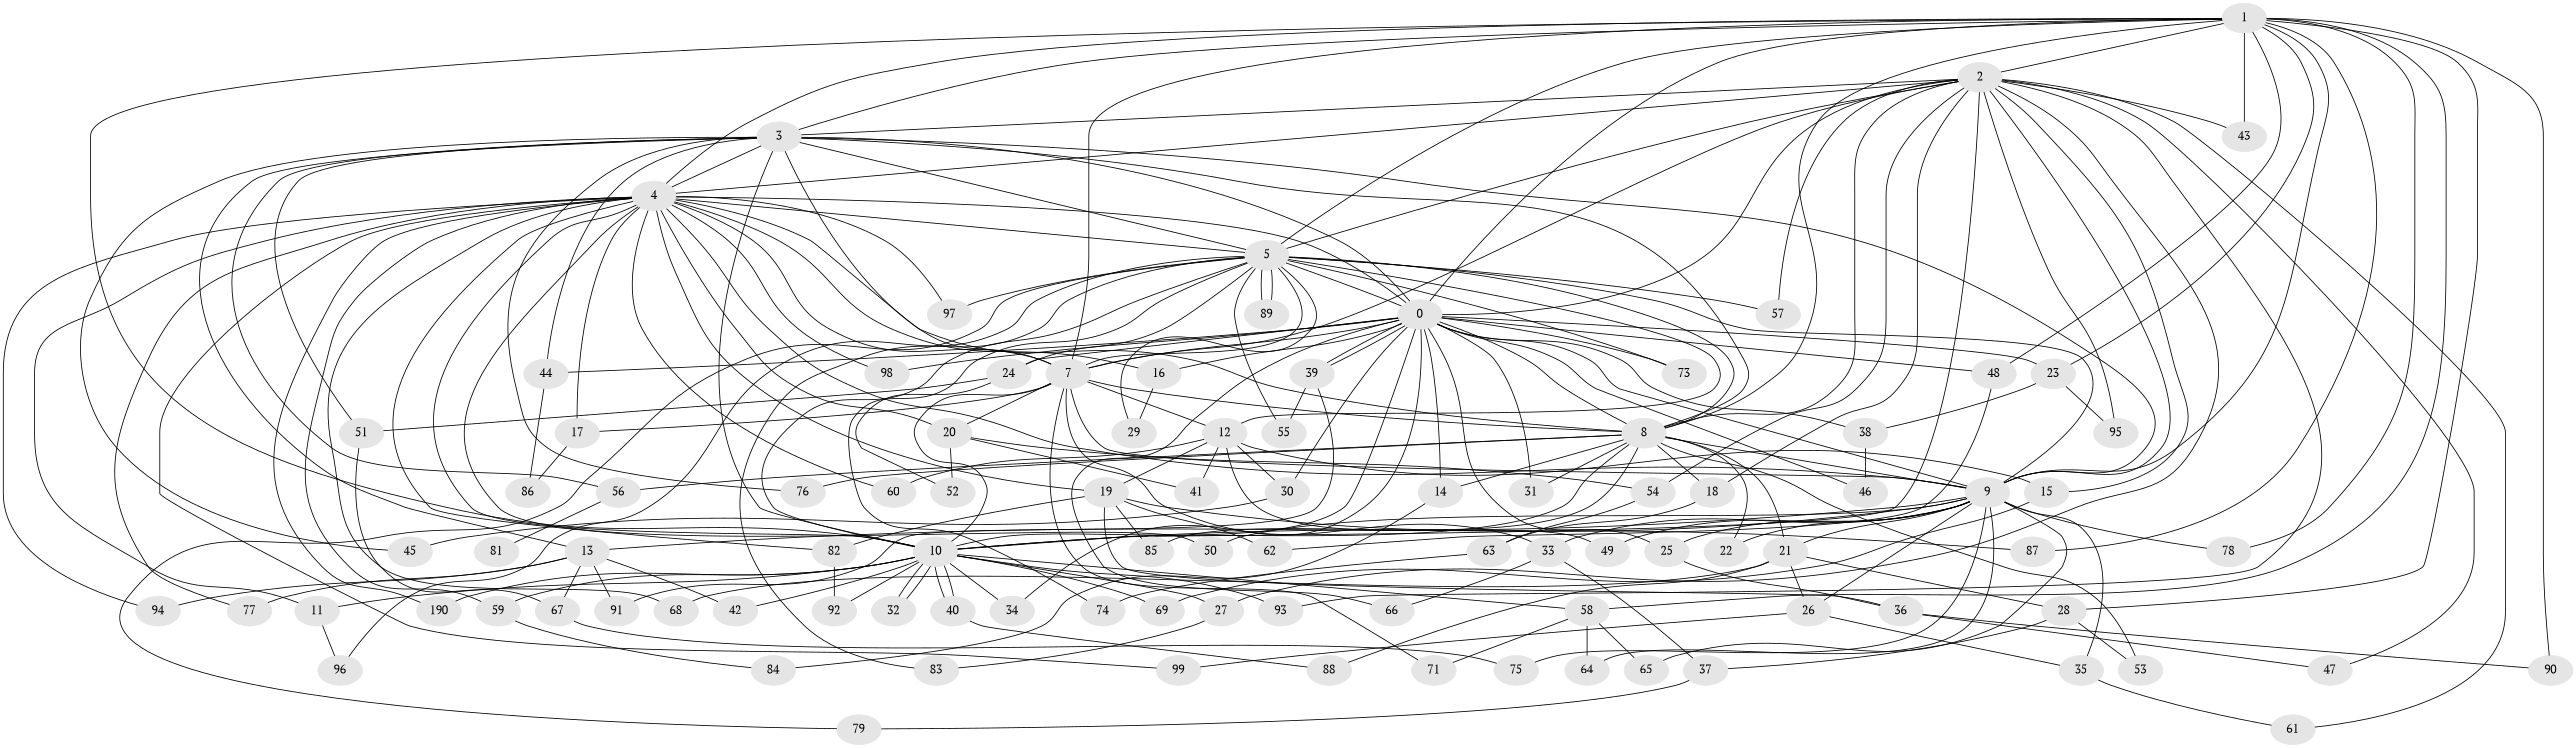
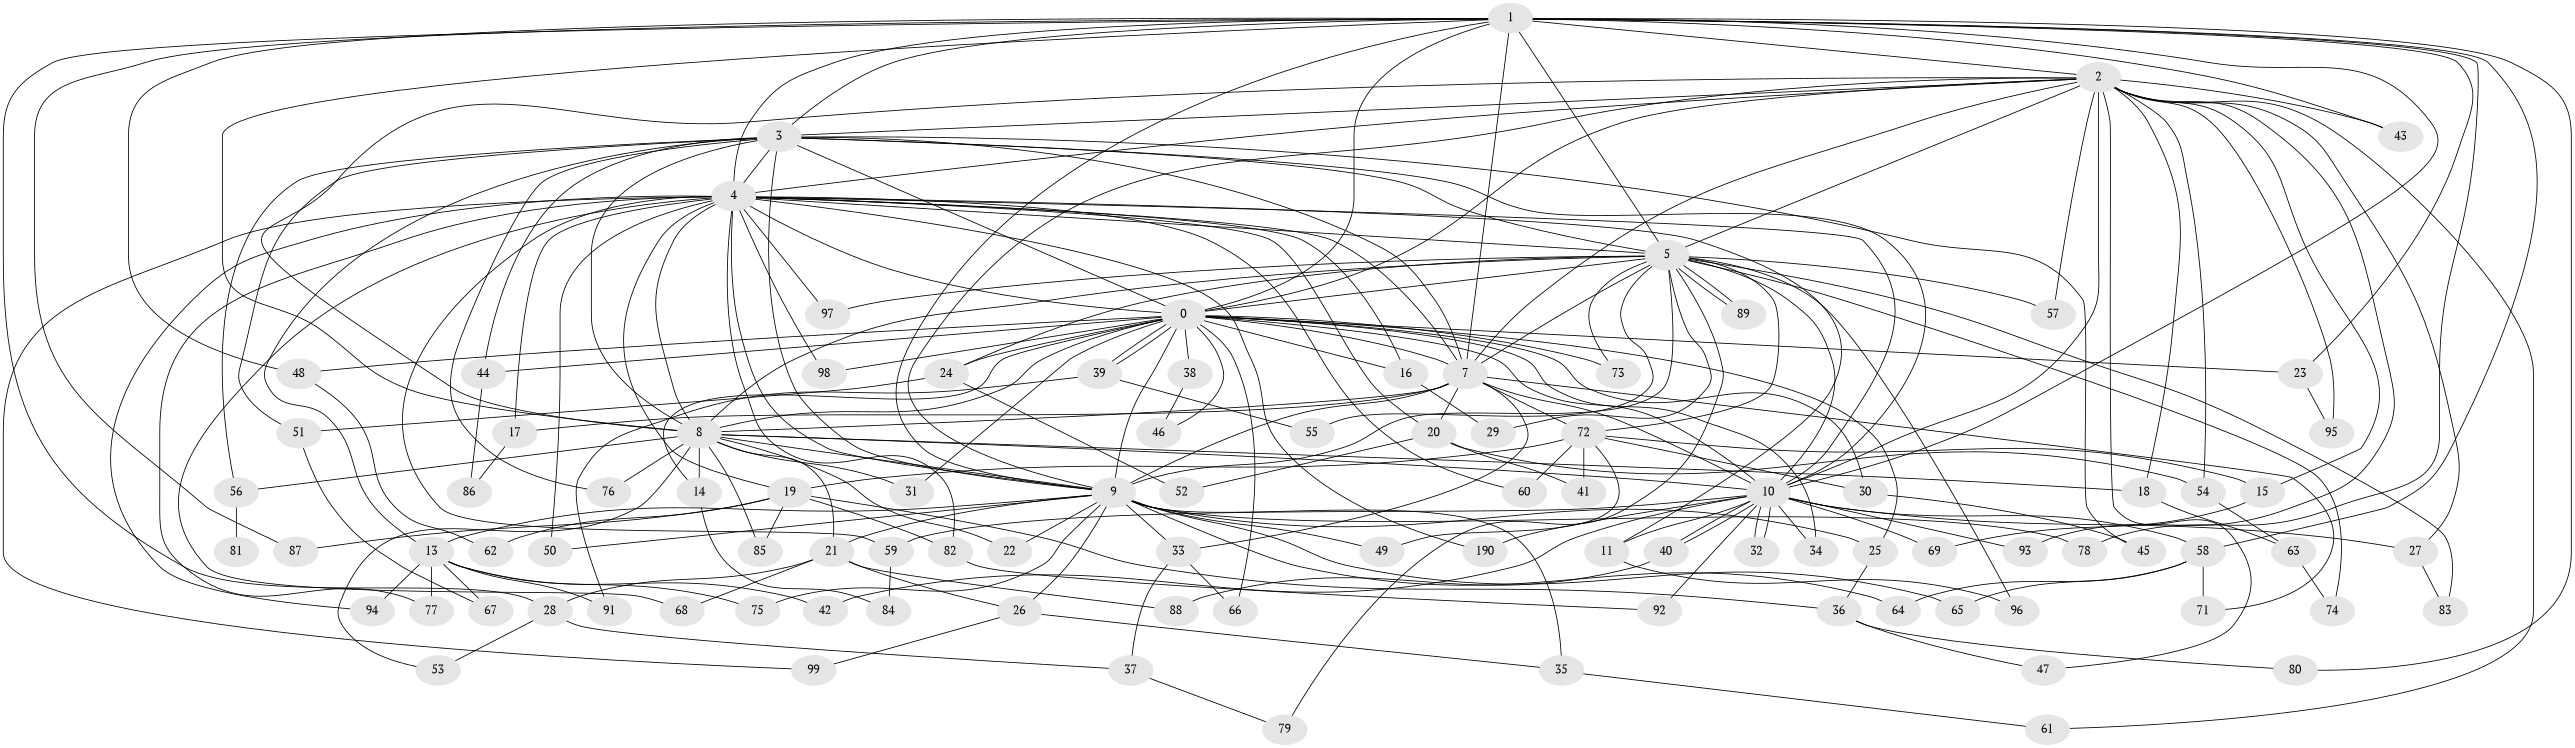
edge "23" -- "38": removed
node "12": label "12" -> "72"
edge "9" -- "10": removed
edge "67" -- "75": now "13" -- "75"
node "90": label "90" -> "80"
